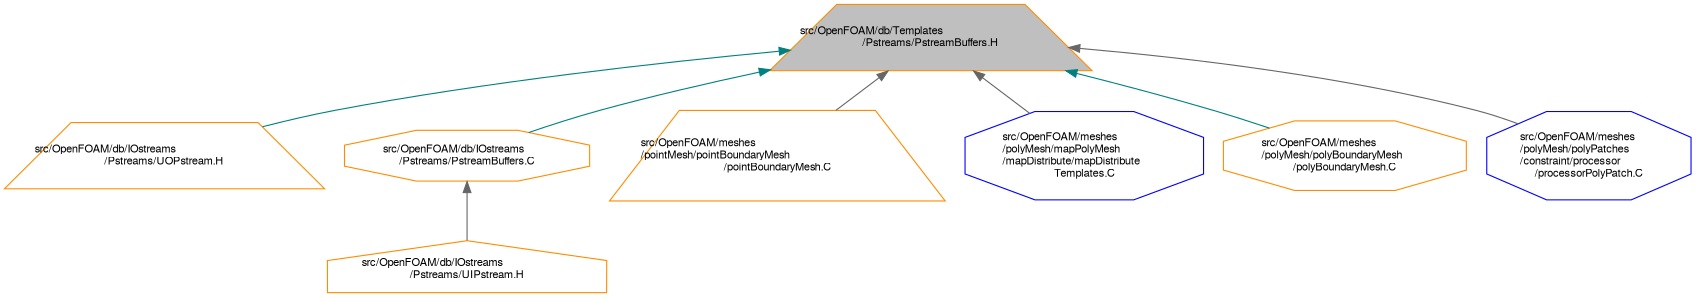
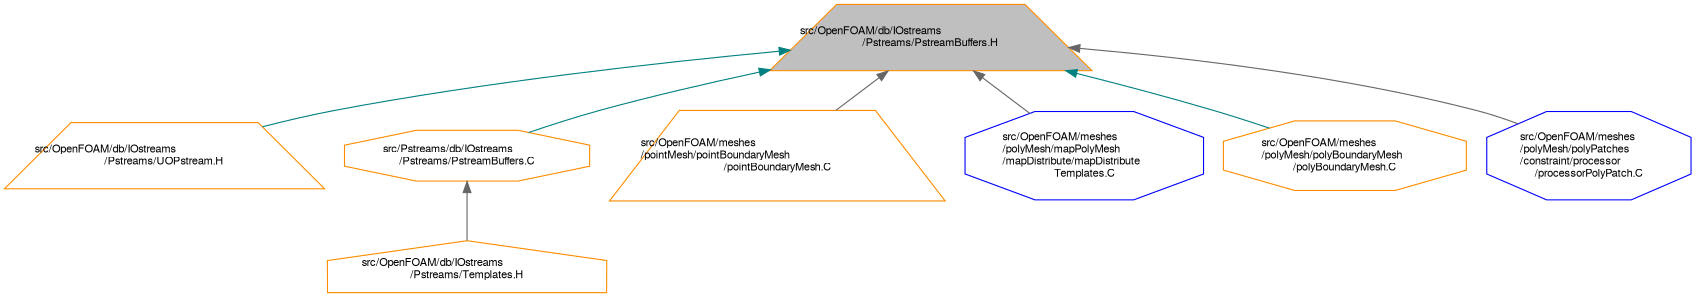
node "src/OpenFOAM/db/Templates /Pstreams/PstreamBuffers.H": label "src/OpenFOAM/db/Templates /Pstreams/PstreamBuffers.H" -> "src/OpenFOAM/db/IOstreams /Pstreams/PstreamBuffers.H"
node "src/OpenFOAM/db/IOstreams /Pstreams/PstreamBuffers.C": label "src/OpenFOAM/db/IOstreams /Pstreams/PstreamBuffers.C" -> "src/Pstreams/db/IOstreams /Pstreams/PstreamBuffers.C"
node "src/OpenFOAM/db/IOstreams /Pstreams/UIPstream.H": label "src/OpenFOAM/db/IOstreams /Pstreams/UIPstream.H" -> "src/OpenFOAM/db/IOstreams /Pstreams/Templates.H"
